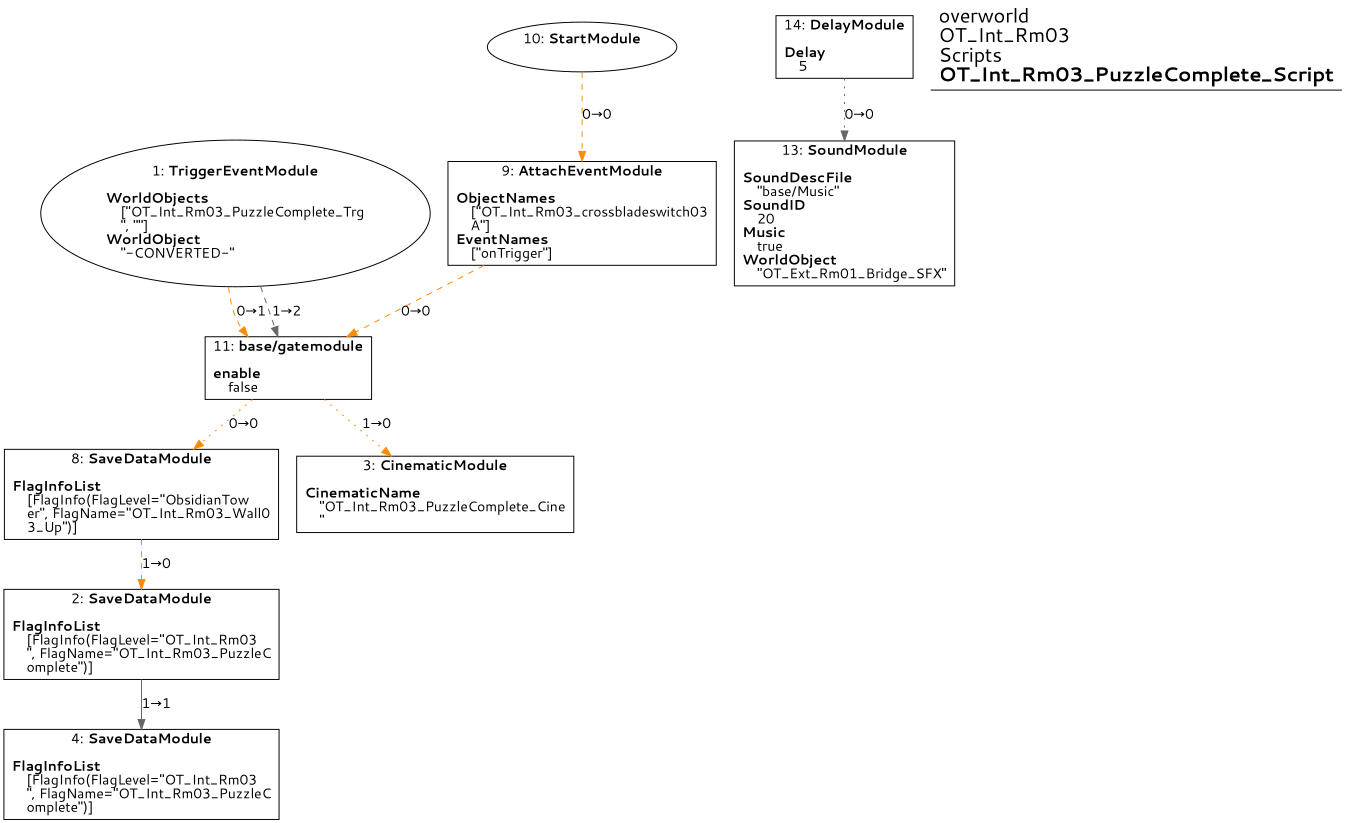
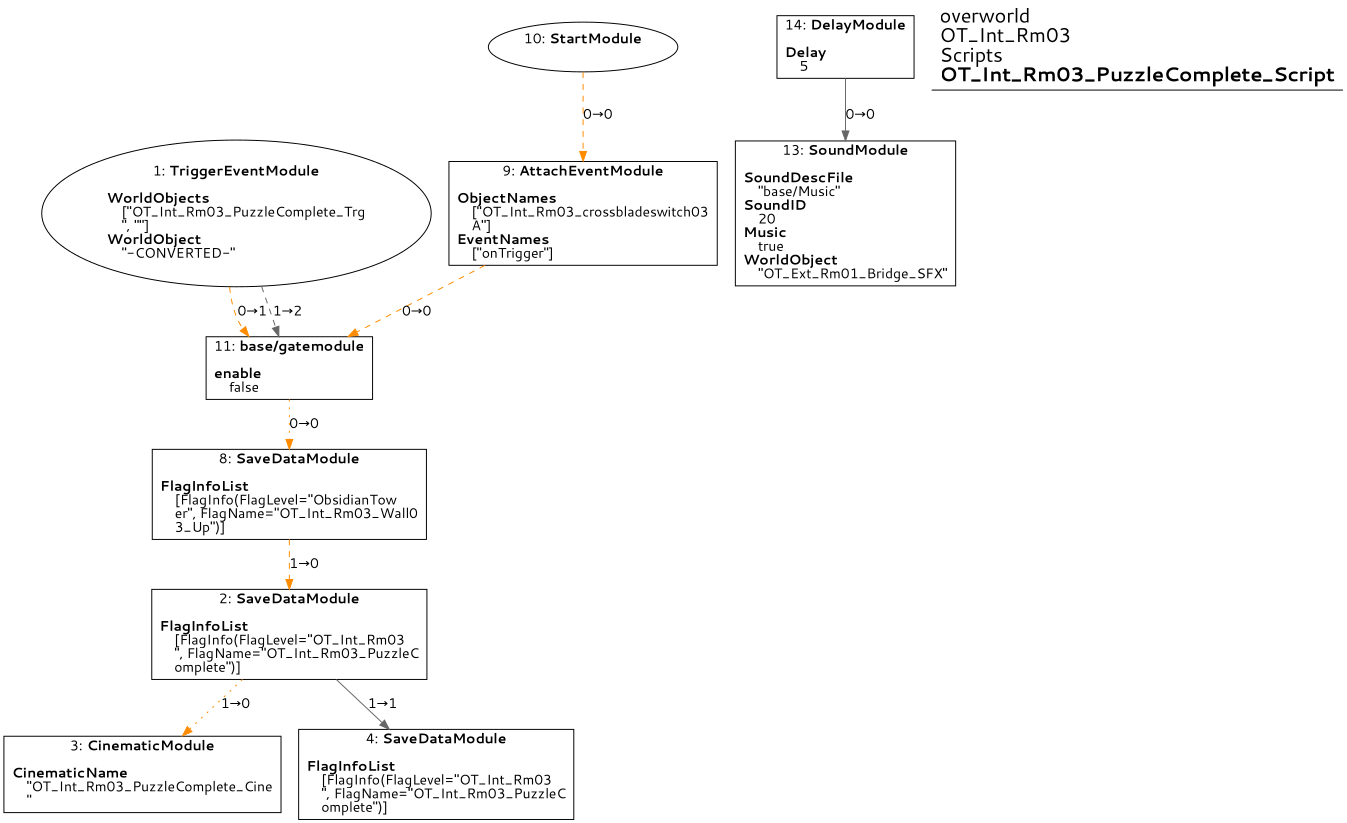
edge "14:" -> "13:": style dotted -> solid
edge "11:" -> "3:": now "2:" -> "3:"
